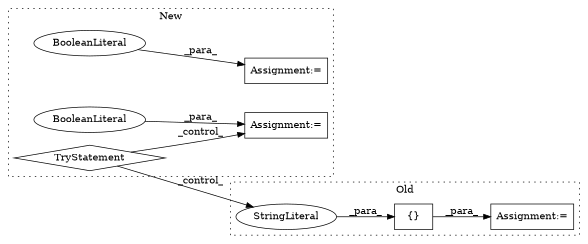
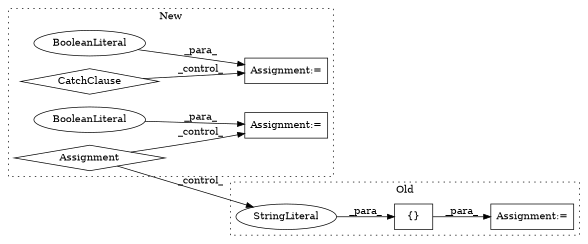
node "CatchClause": added
node "TryStatement": label "TryStatement" -> "Assignment"
